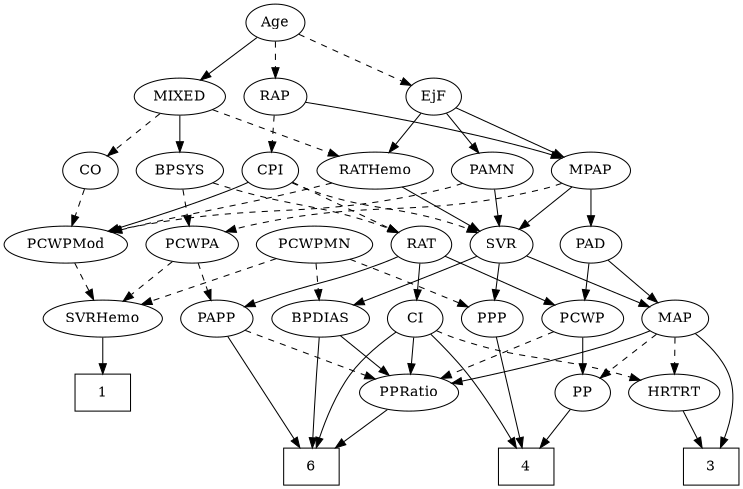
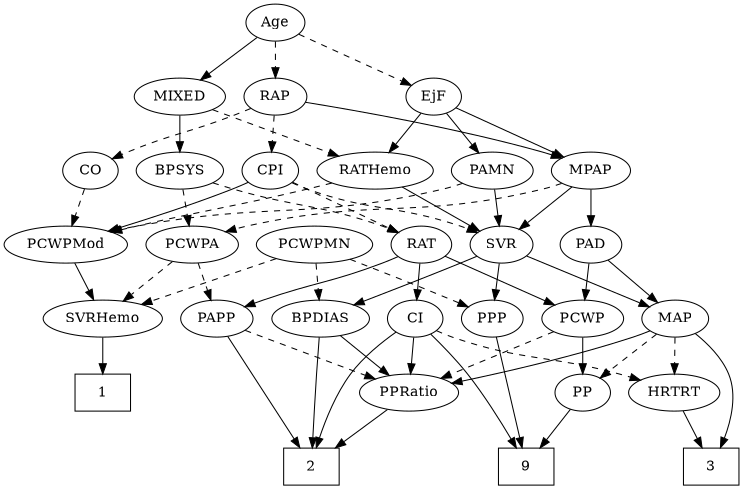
edge "MIXED" -> "CO": now "RAP" -> "CO"
edge "PCWPMod" -> "SVRHemo": style dashed -> solid
node "6": label "6" -> "2"
node "4": label "4" -> "9"
